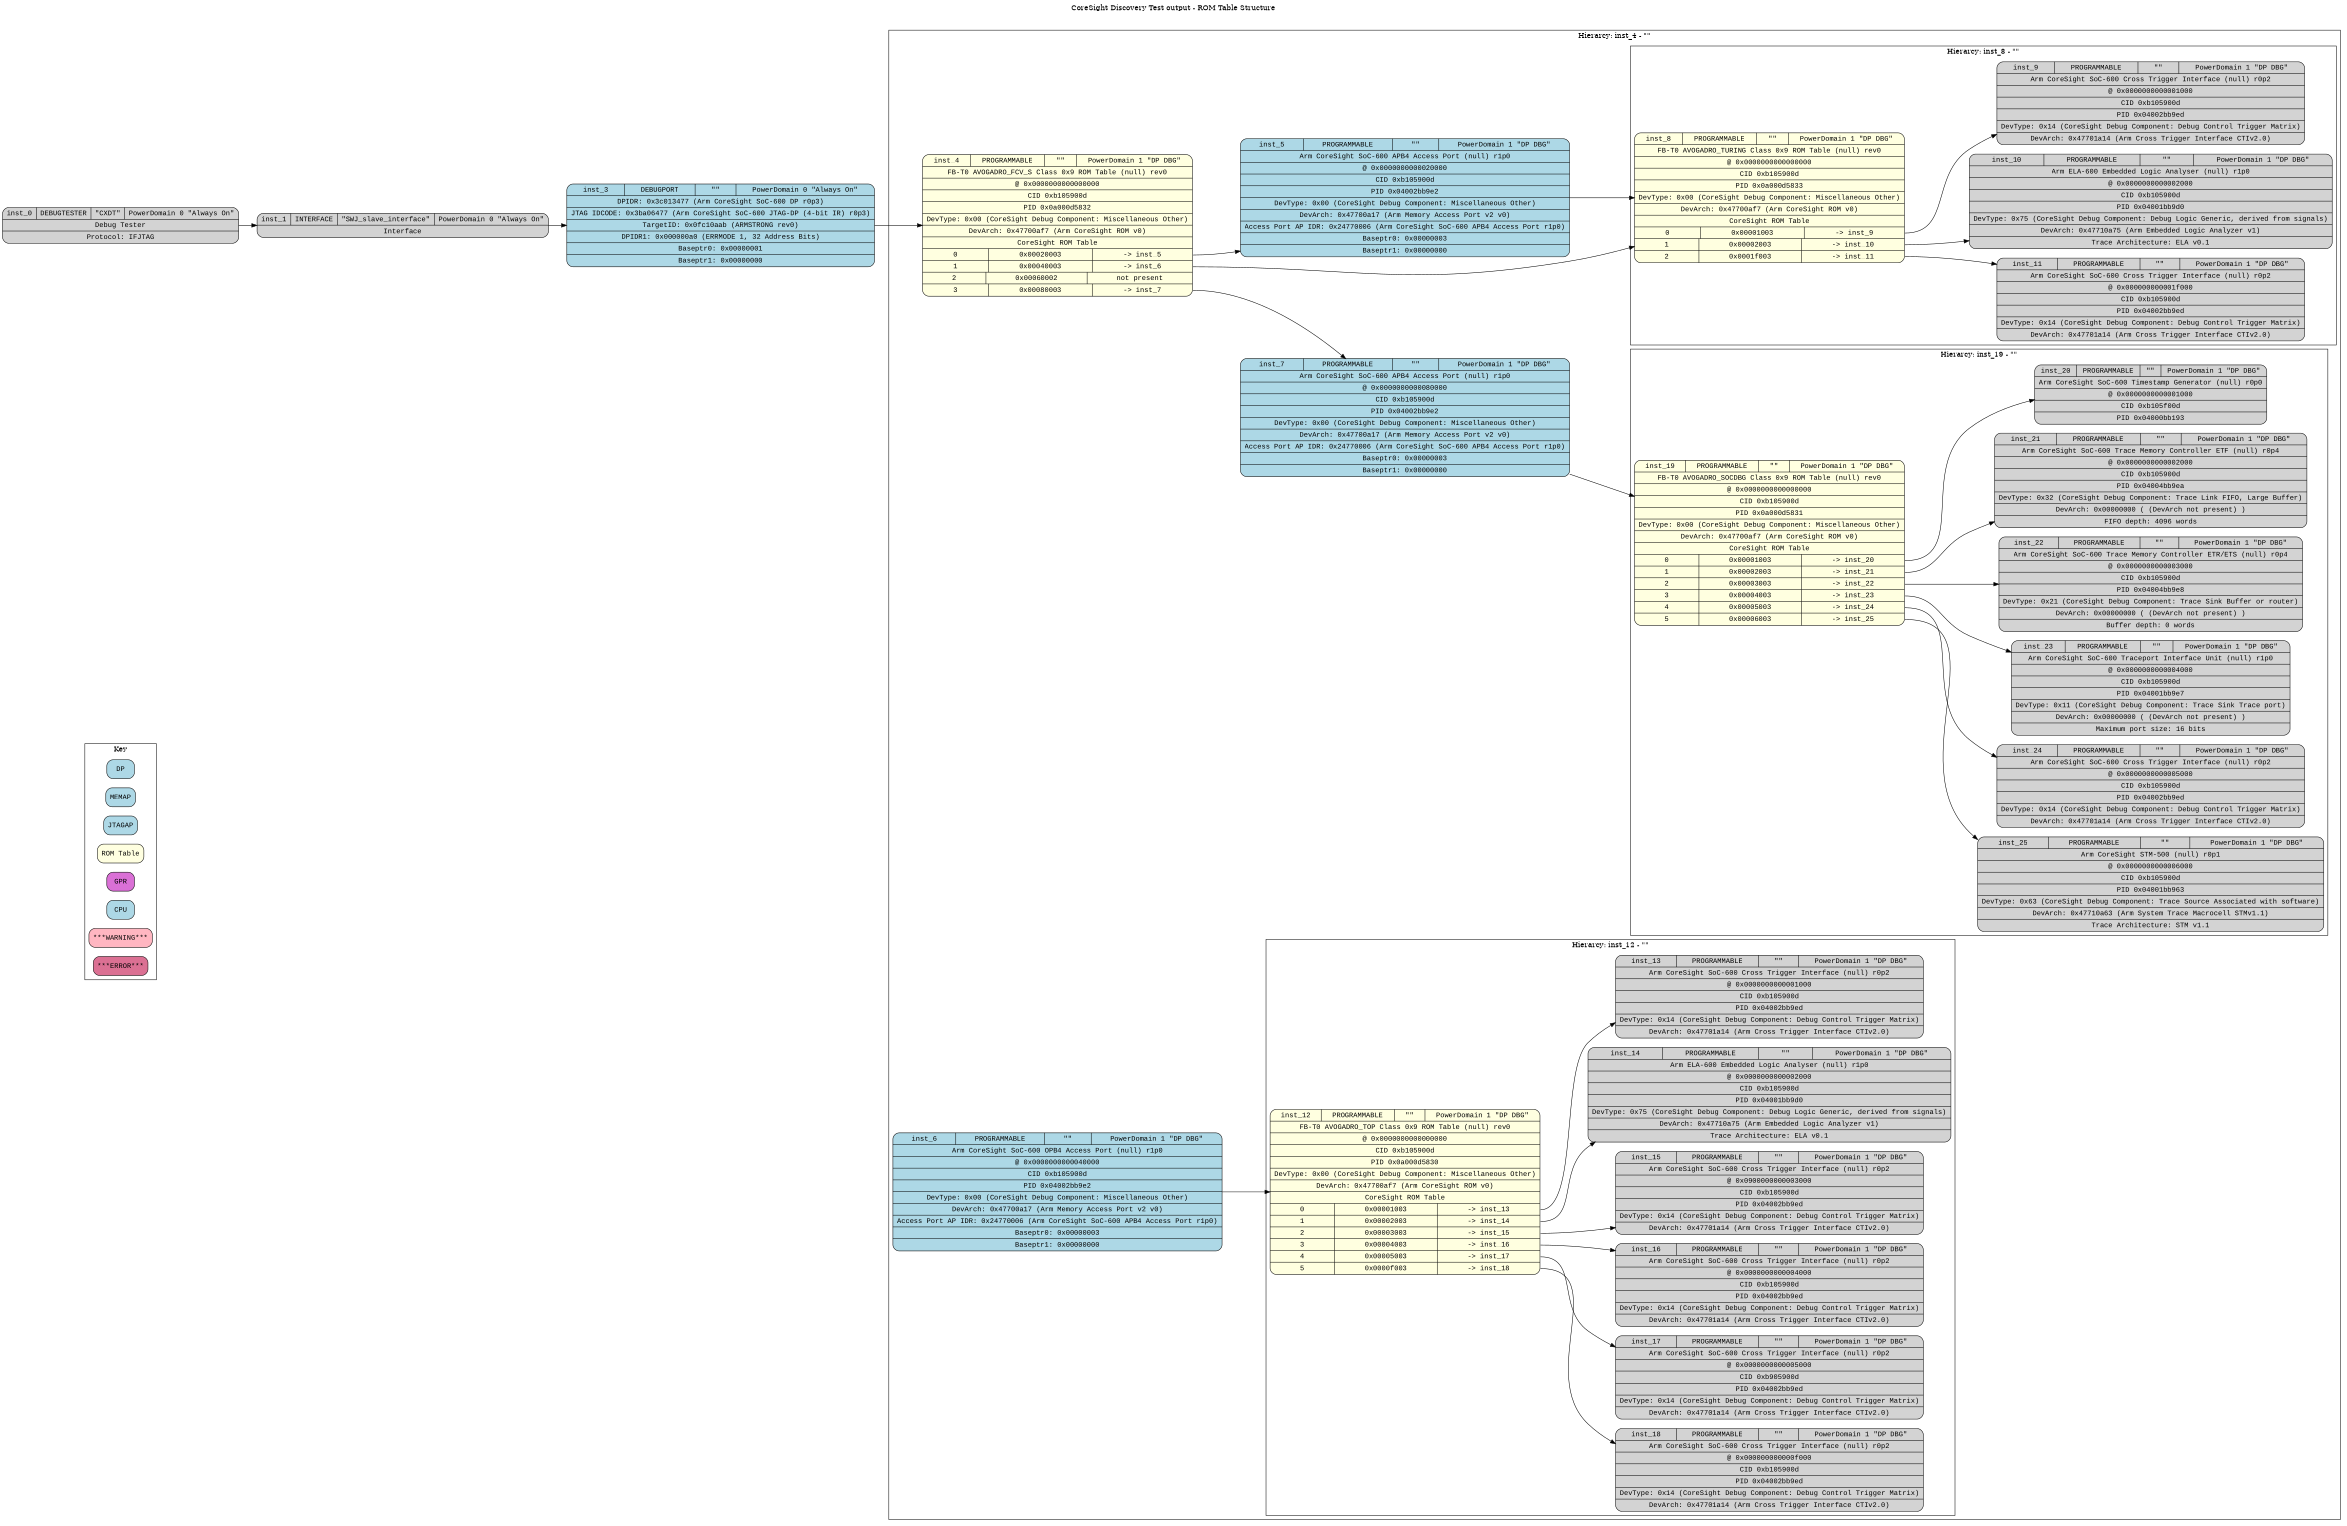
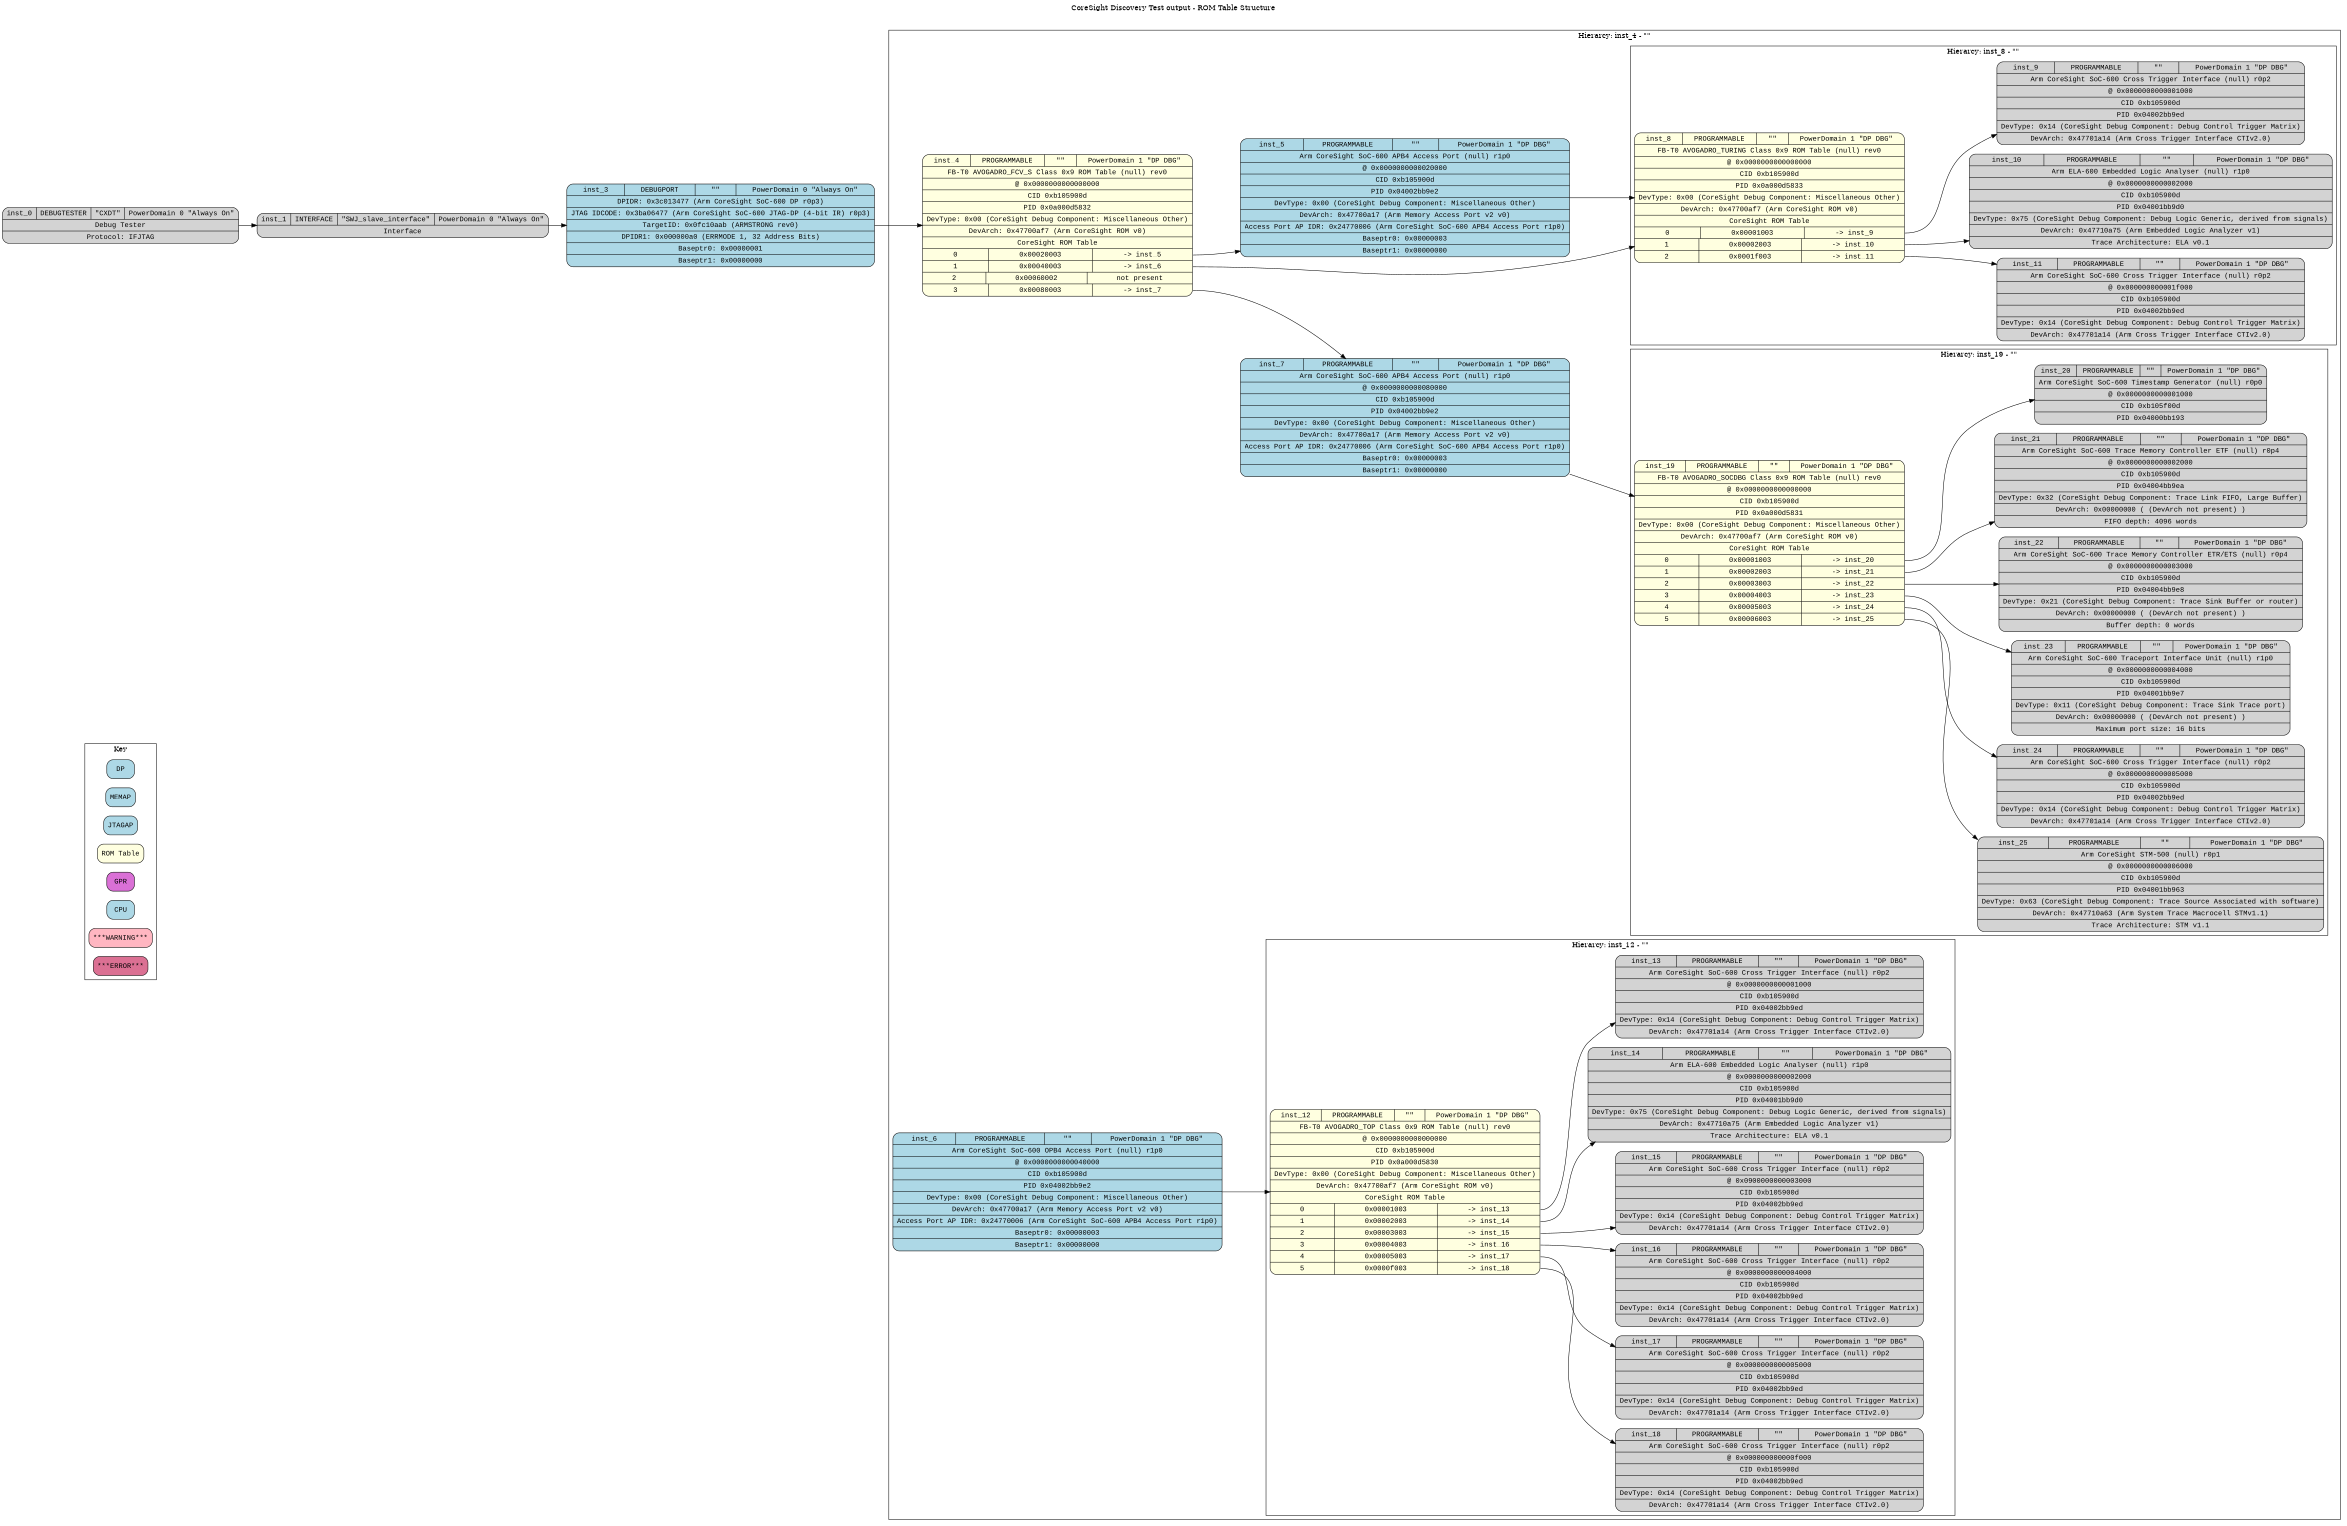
node "inst_17": text "CID 0xb905900d" -> "CID 0xb105900d"
